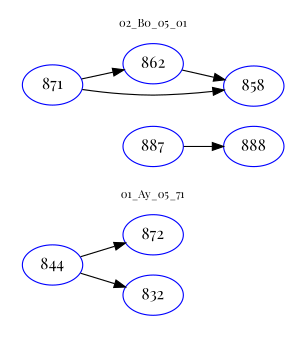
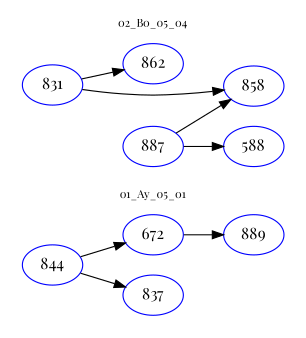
cluster "02_B0_05_01": label "02_B0_05_01" -> "02_B0_05_04"
edge "862" -> "858": now "887" -> "858"
node "871": label "871" -> "831"
node "888": label "888" -> "588"
cluster "01_Ay_05_71": label "01_Ay_05_71" -> "01_Ay_05_01"
node "872": label "872" -> "672"
node "889": added
node "832": label "832" -> "837"
